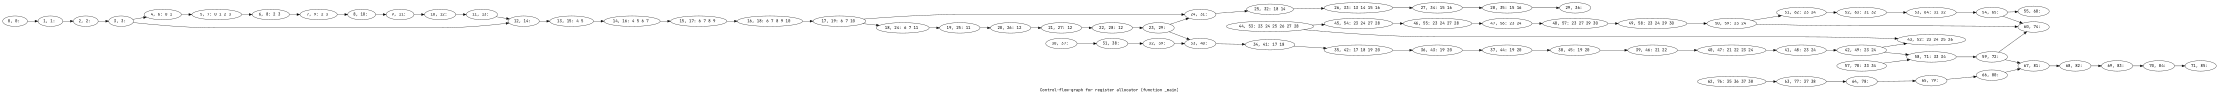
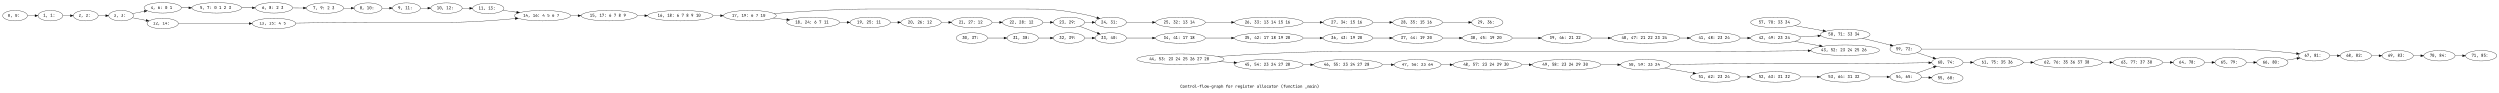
node "25, 32: 18 14": label "25, 32: 18 14" -> "25, 32: 13 14"
edge "11, 13:" -> "12, 14:": now "11, 13:" -> "14, 16: 4 5 6 7"
node "47, 56: 23 24": label "47, 56: 23 24" -> "47, 56: 23 64"
node "48, 57: 23 27 29 30": label "48, 57: 23 27 29 30" -> "48, 57: 23 24 29 30"
node "61, 75: 35 36": added
